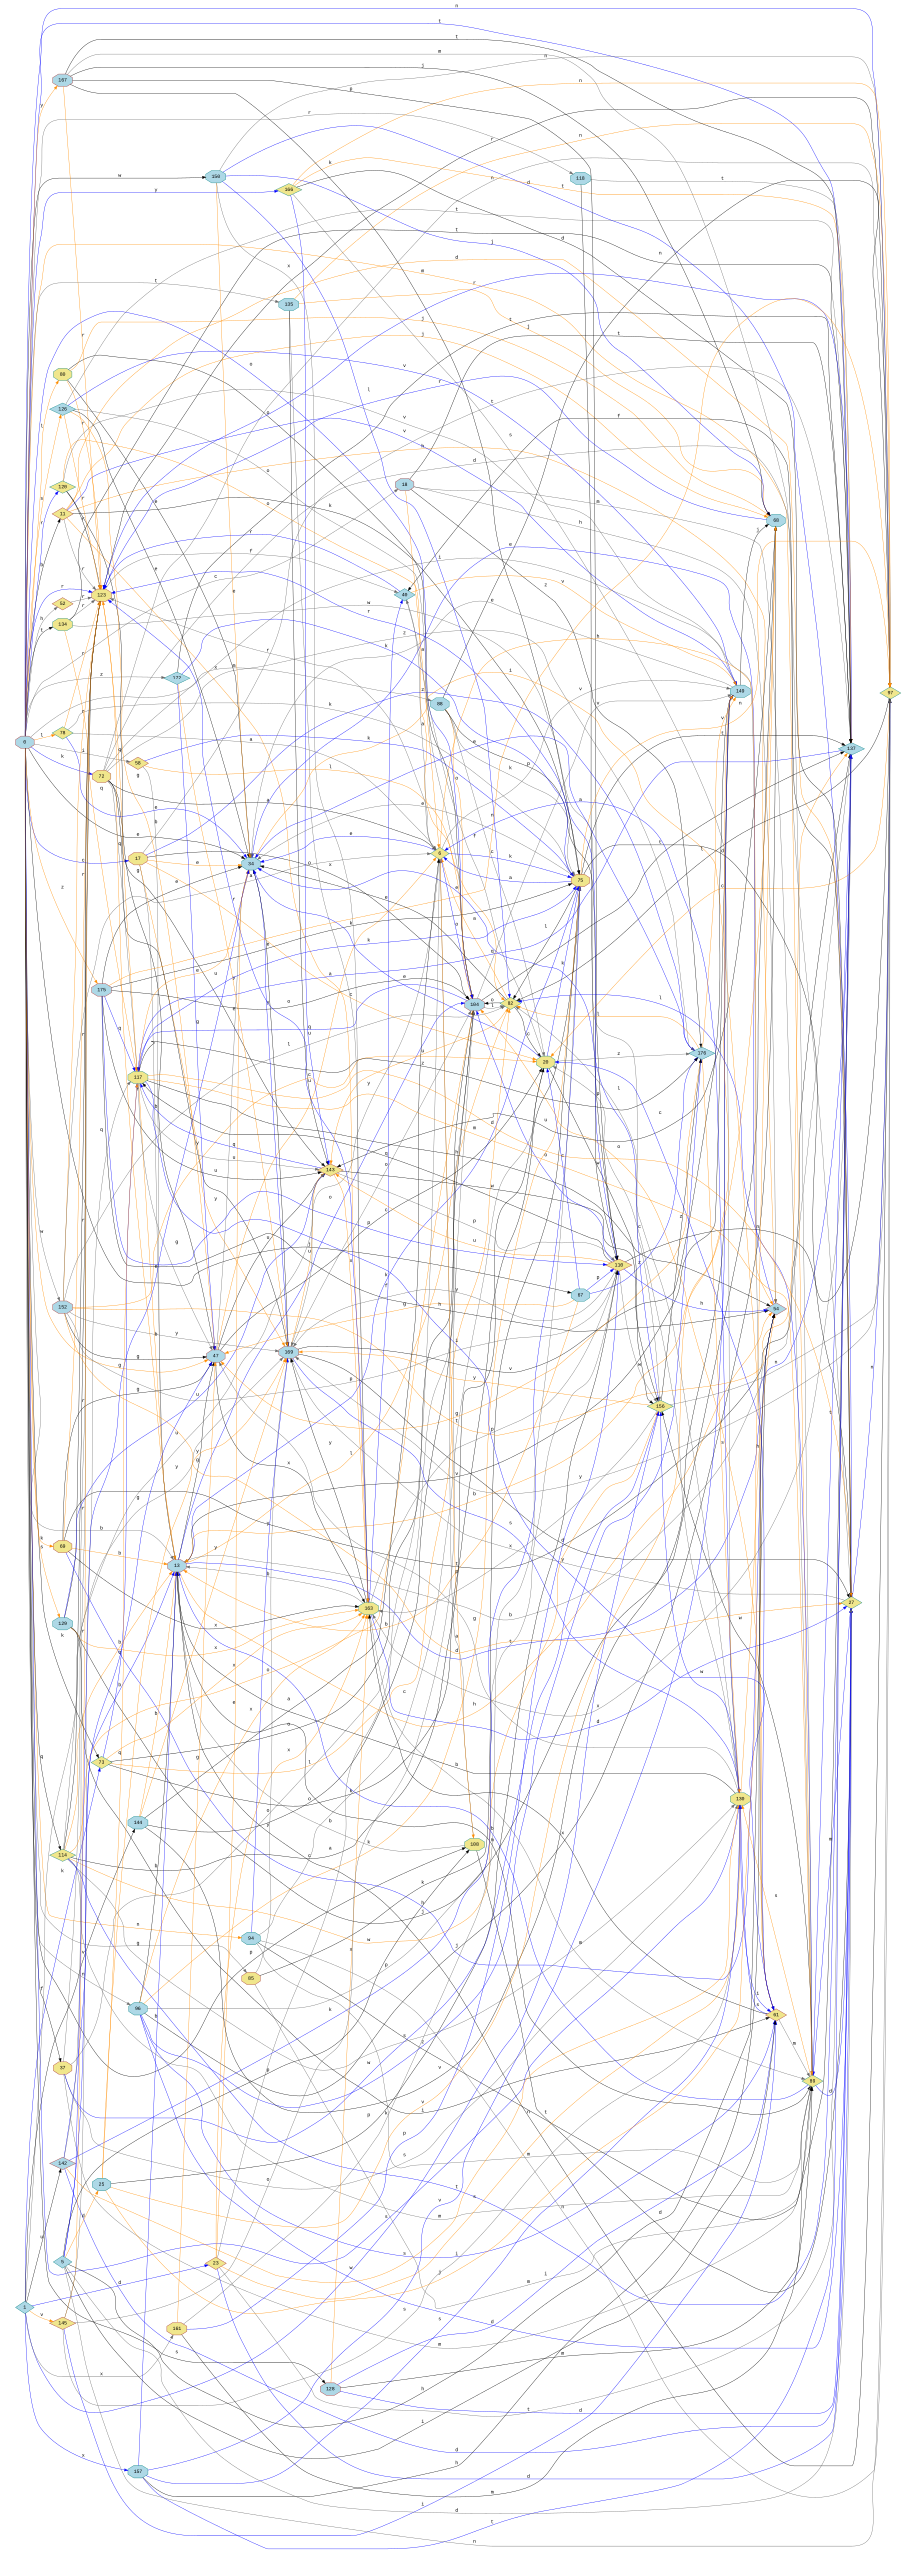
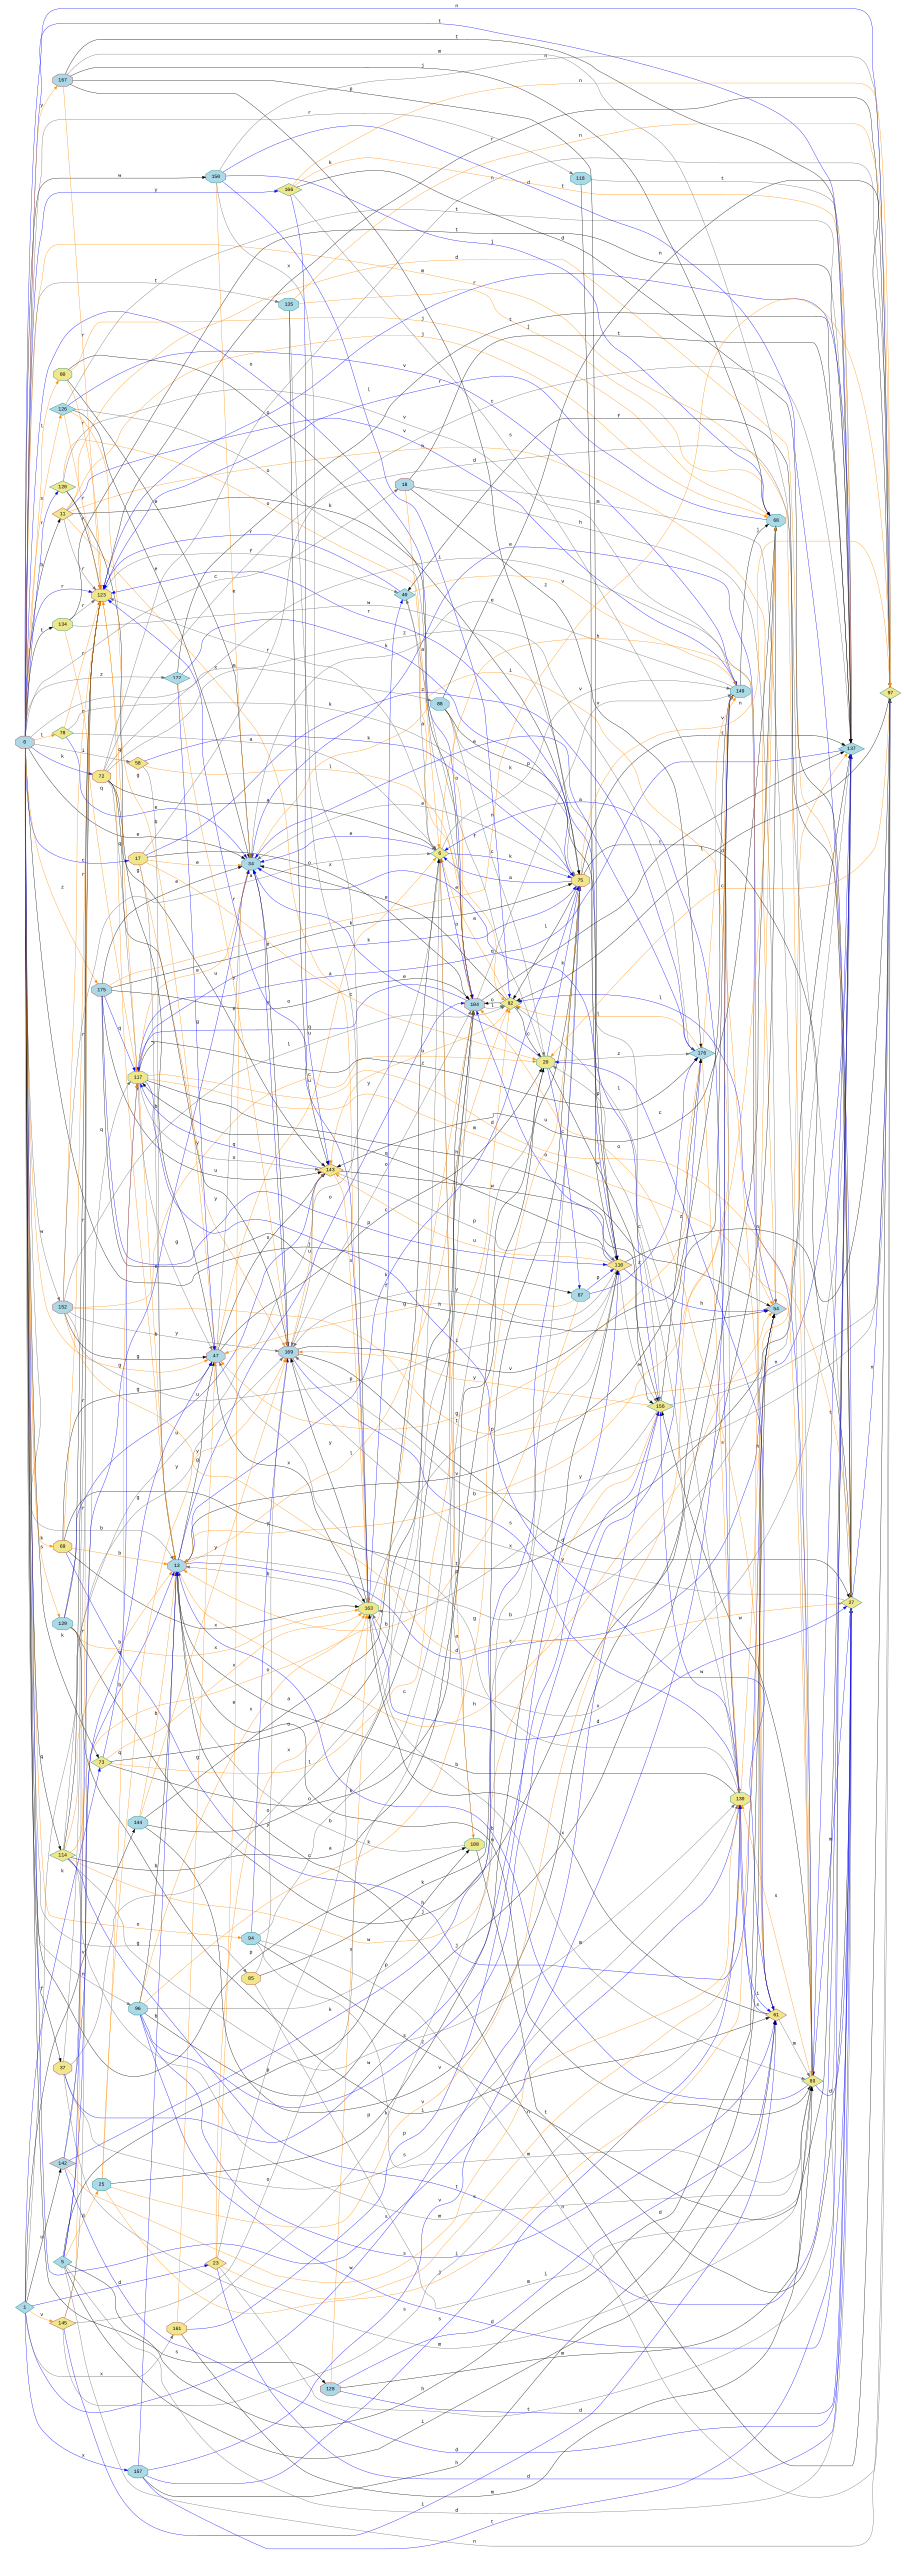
node "52": removed
edge "67" -> "20": reversed
